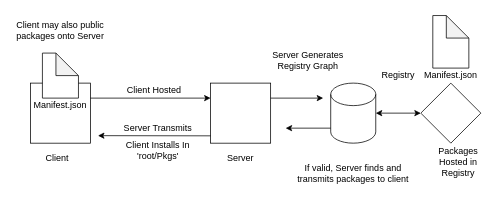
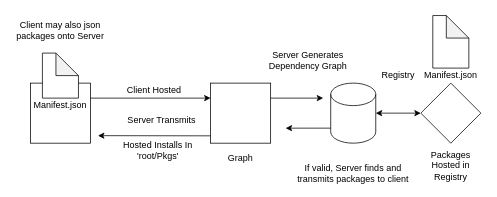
node "Client may also public packages onto Server": label "Client may also public packages onto Server" -> "Client may also json packages onto Server"
node "Server Generates Registry Graph": label "Server Generates Registry Graph" -> "Server Generates Dependency Graph"
node "Server Transmits": moved (158, 128) -> (162, 120)
node "Client Installs In 'root/Pkgs'": label "Client Installs In 'root/Pkgs'" -> "Hosted Installs In 'root/Pkgs'"
node "Client": removed
node "Server": label "Server" -> "Graph"
node "Packages Hosted in Registry": moved (458, 162) -> (450, 165)
